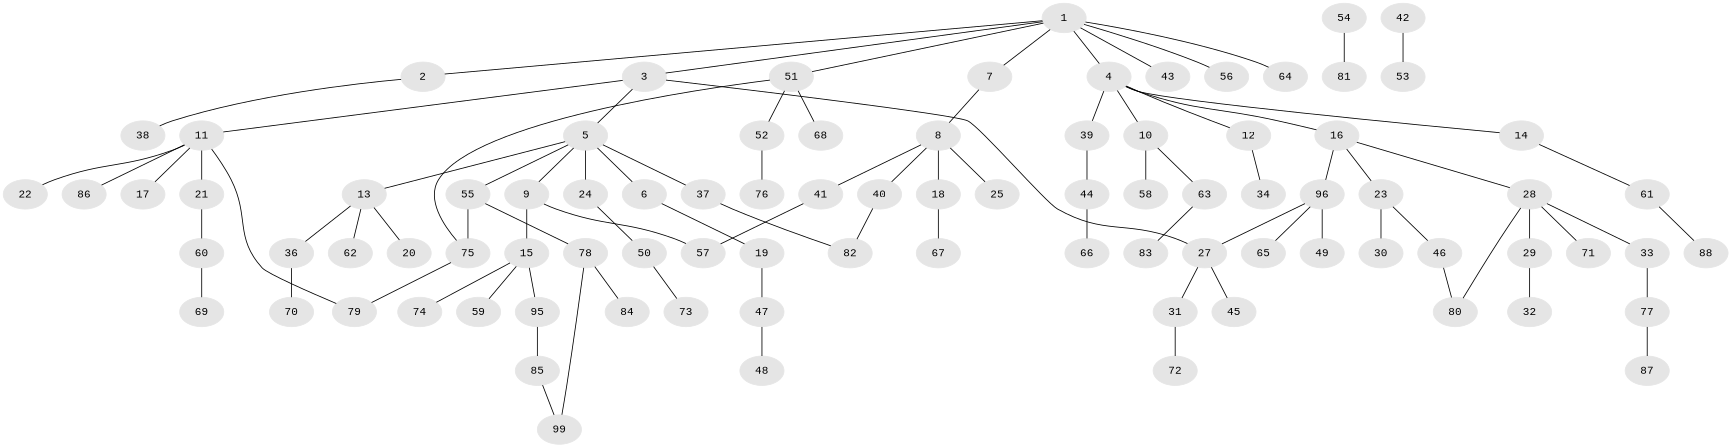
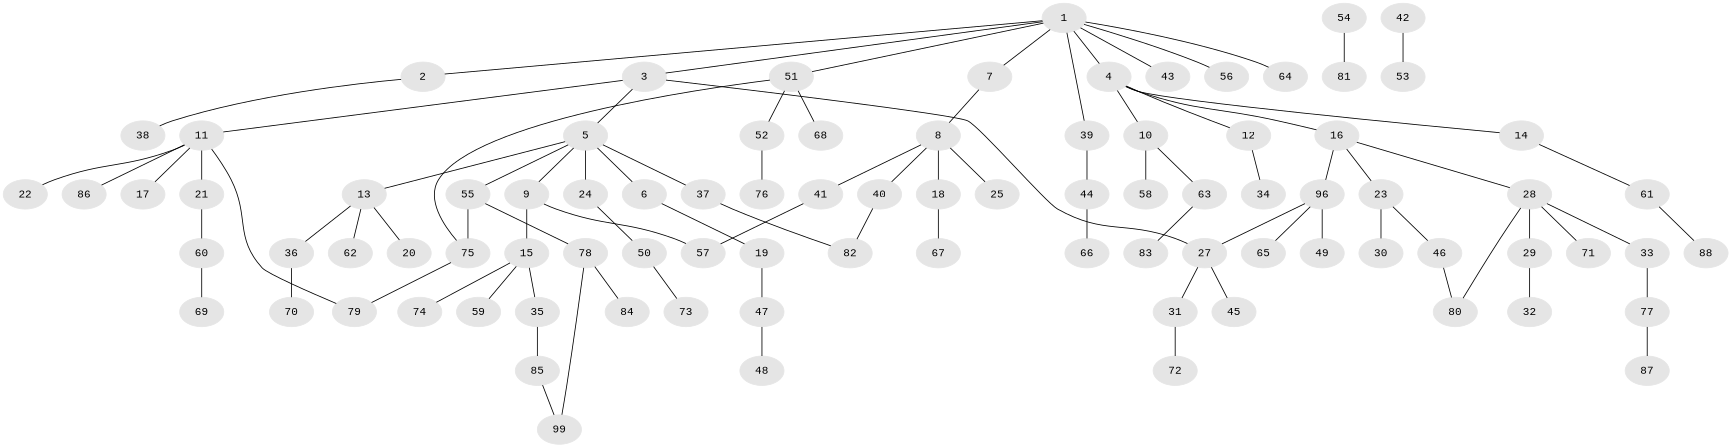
edge "4" -- "39": now "1" -- "39"
node "95": label "95" -> "35"
